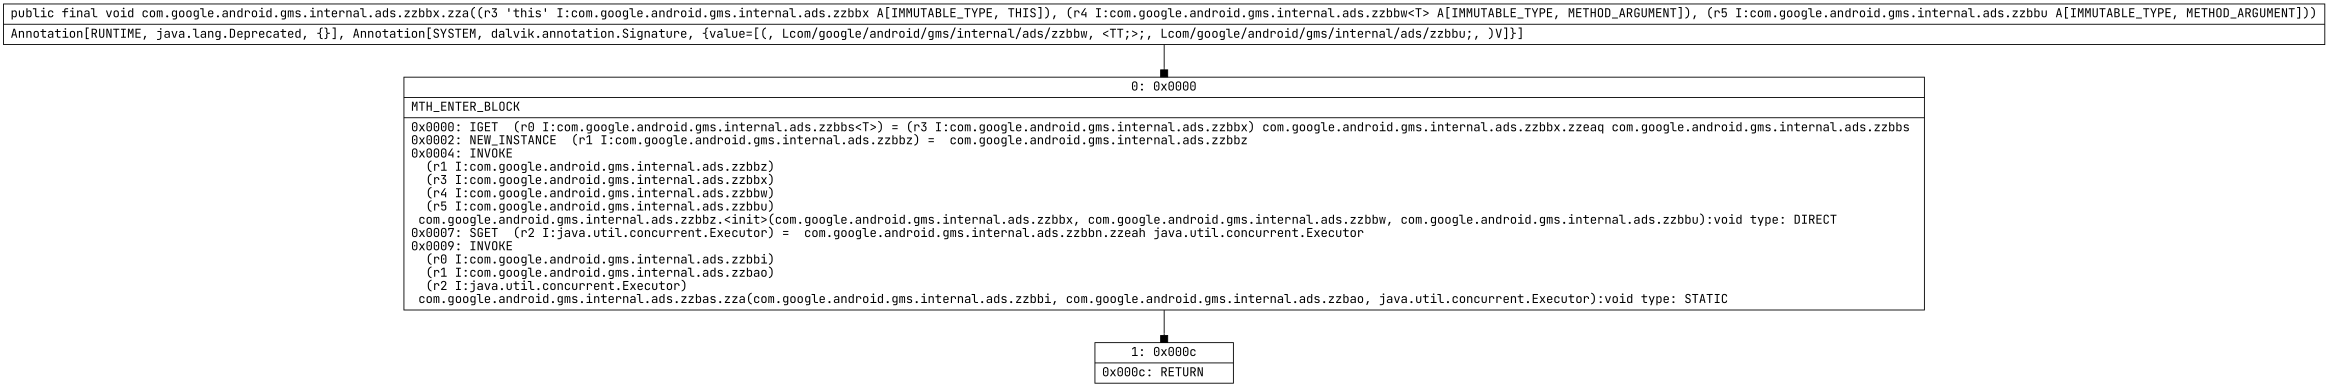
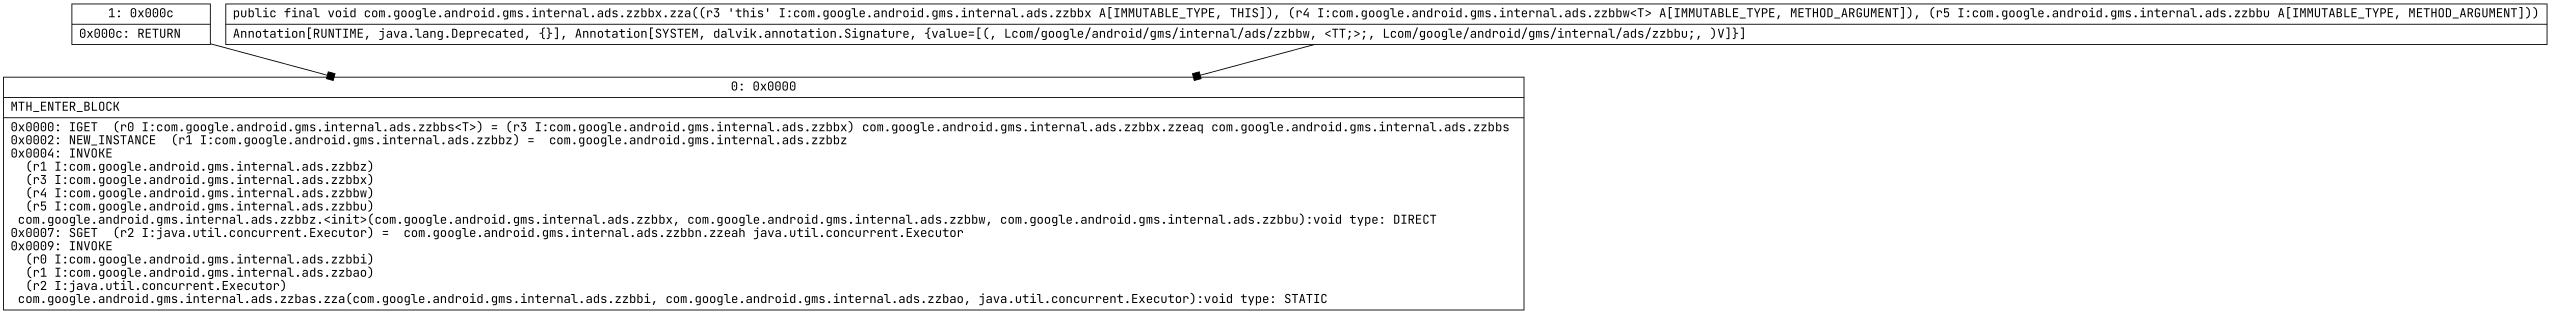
edge "0: 0x0000" -> "1: 0x000c": reversed
